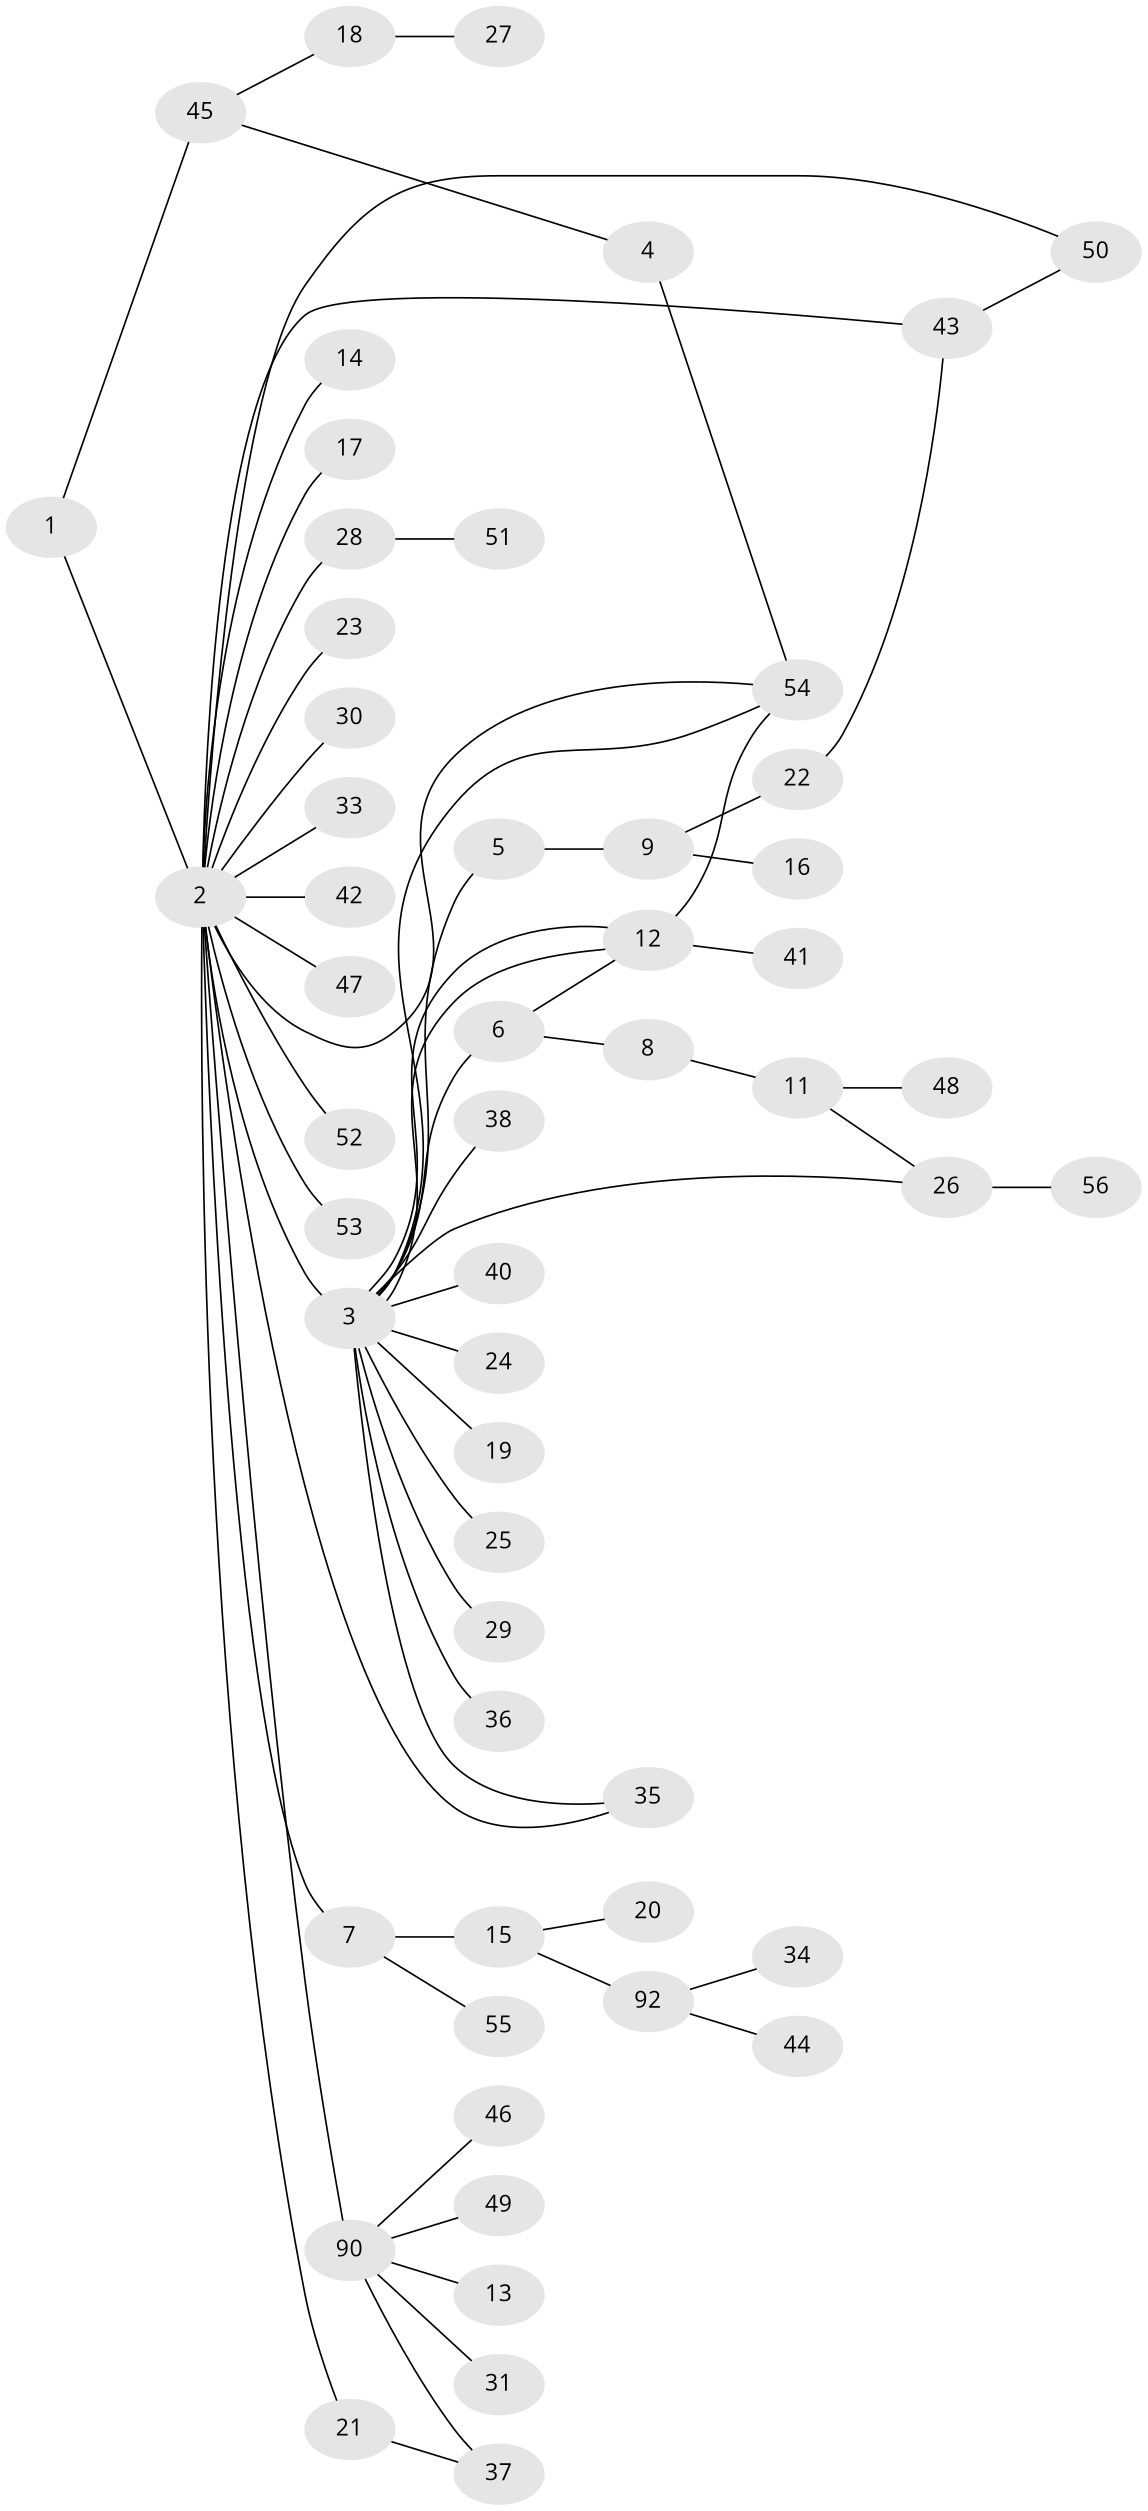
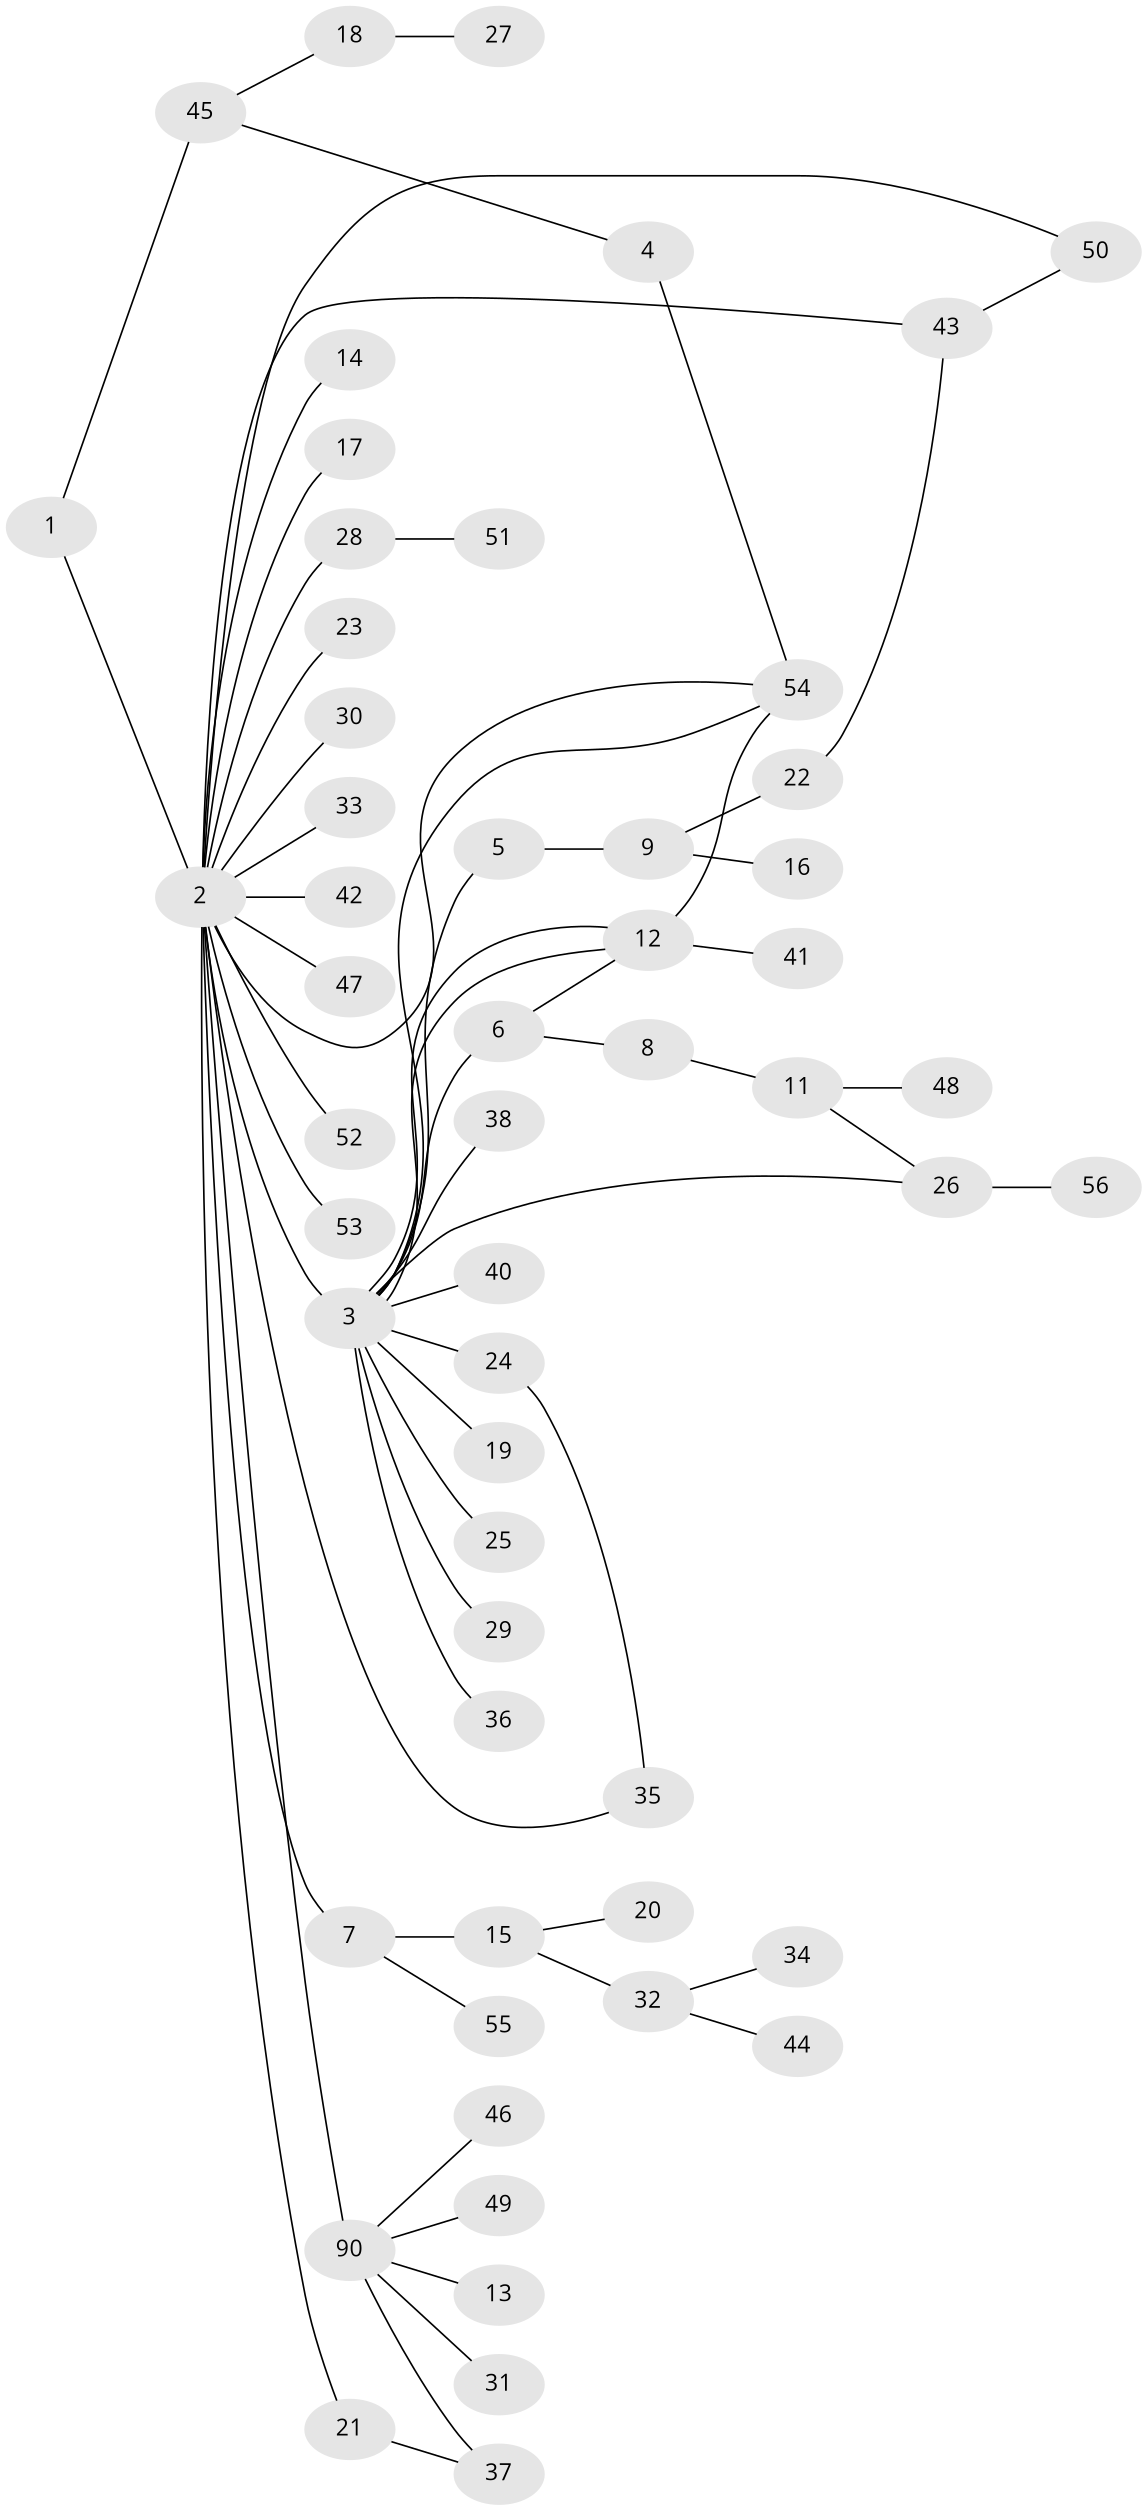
edge "3" -- "35": now "24" -- "35"
node "92": label "92" -> "32"
